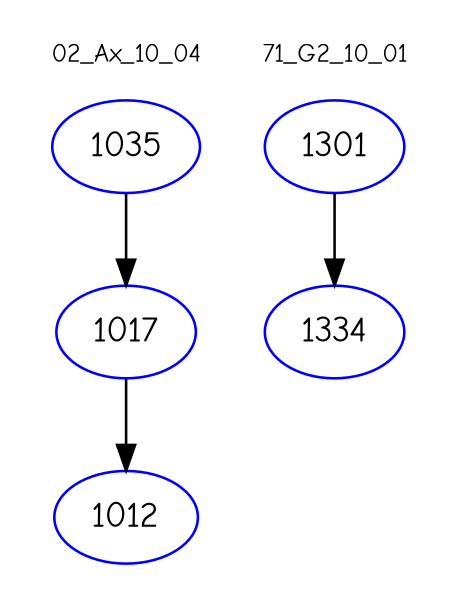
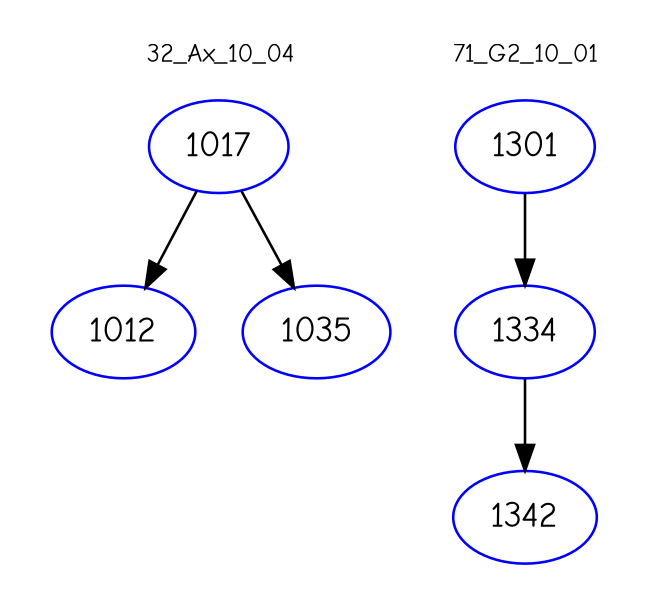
cluster "02_Ax_10_04": label "02_Ax_10_04" -> "32_Ax_10_04"
edge "1035" -> "1017": reversed
node "1342": added
